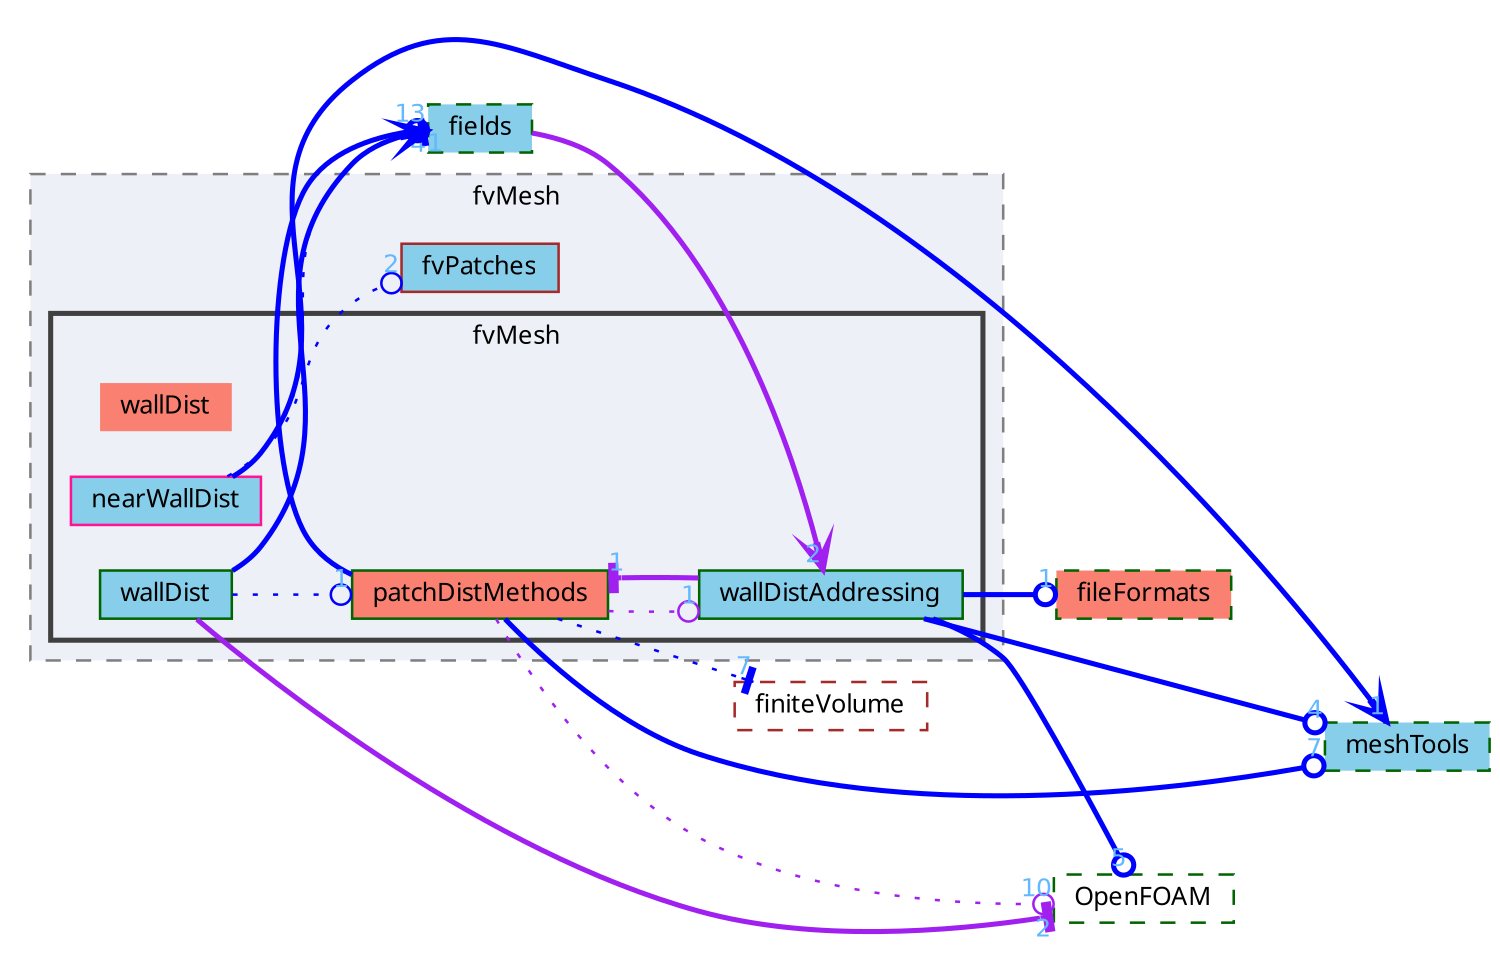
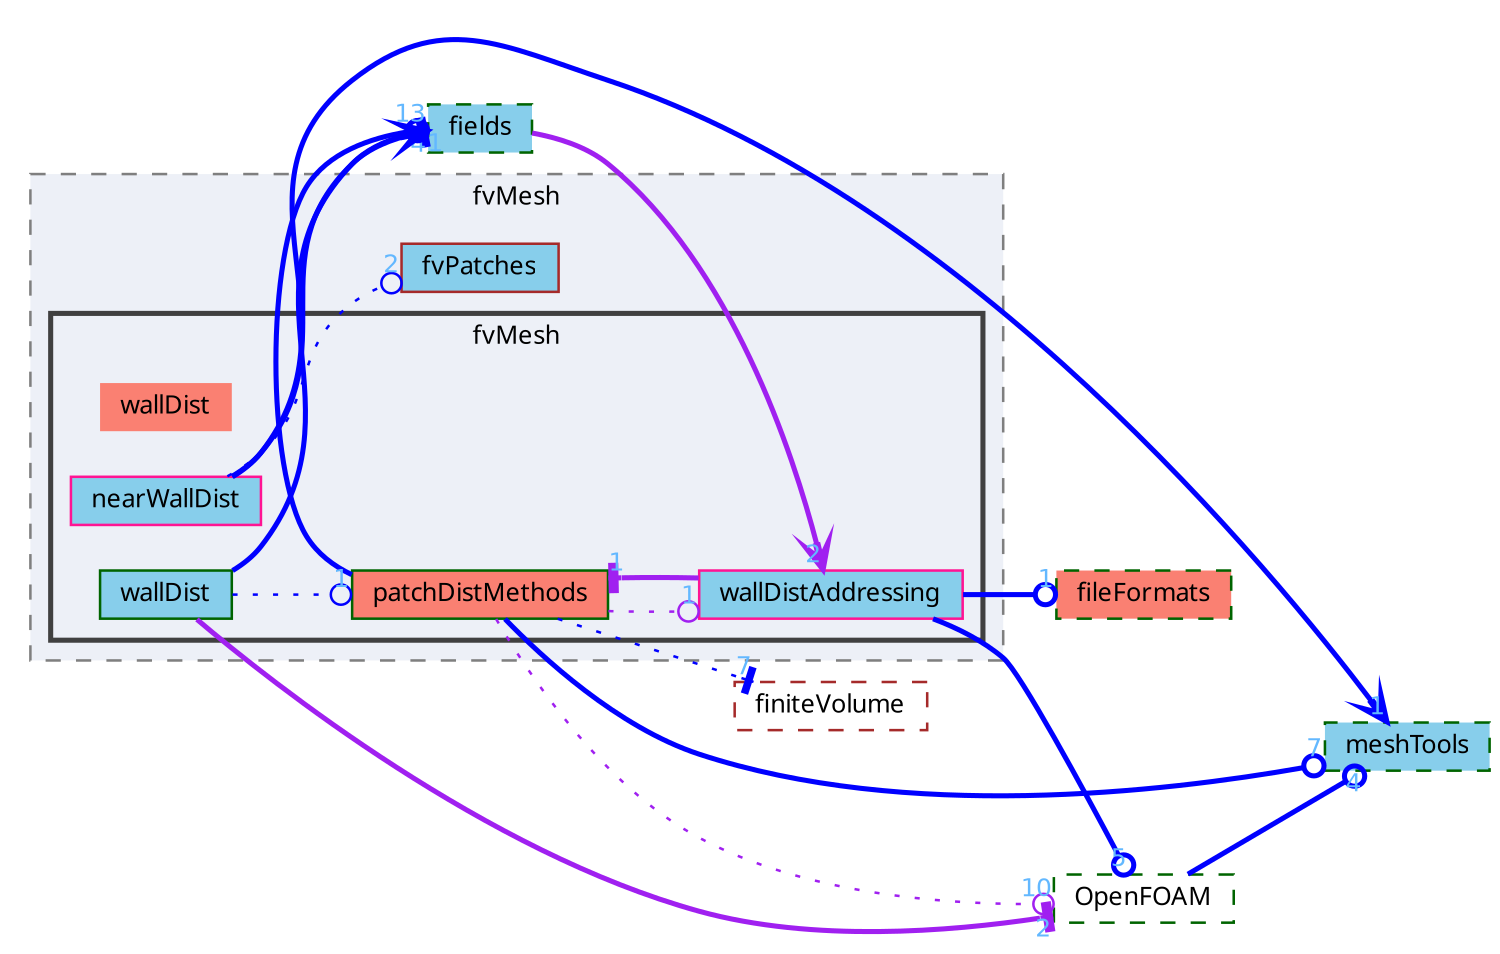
edge "nearWallDist" -> "fields": style dotted -> bold
node "wallDistAddressing": color darkgreen -> deeppink
edge "wallDistAddressing" -> "meshTools": now "OpenFOAM" -> "meshTools"
